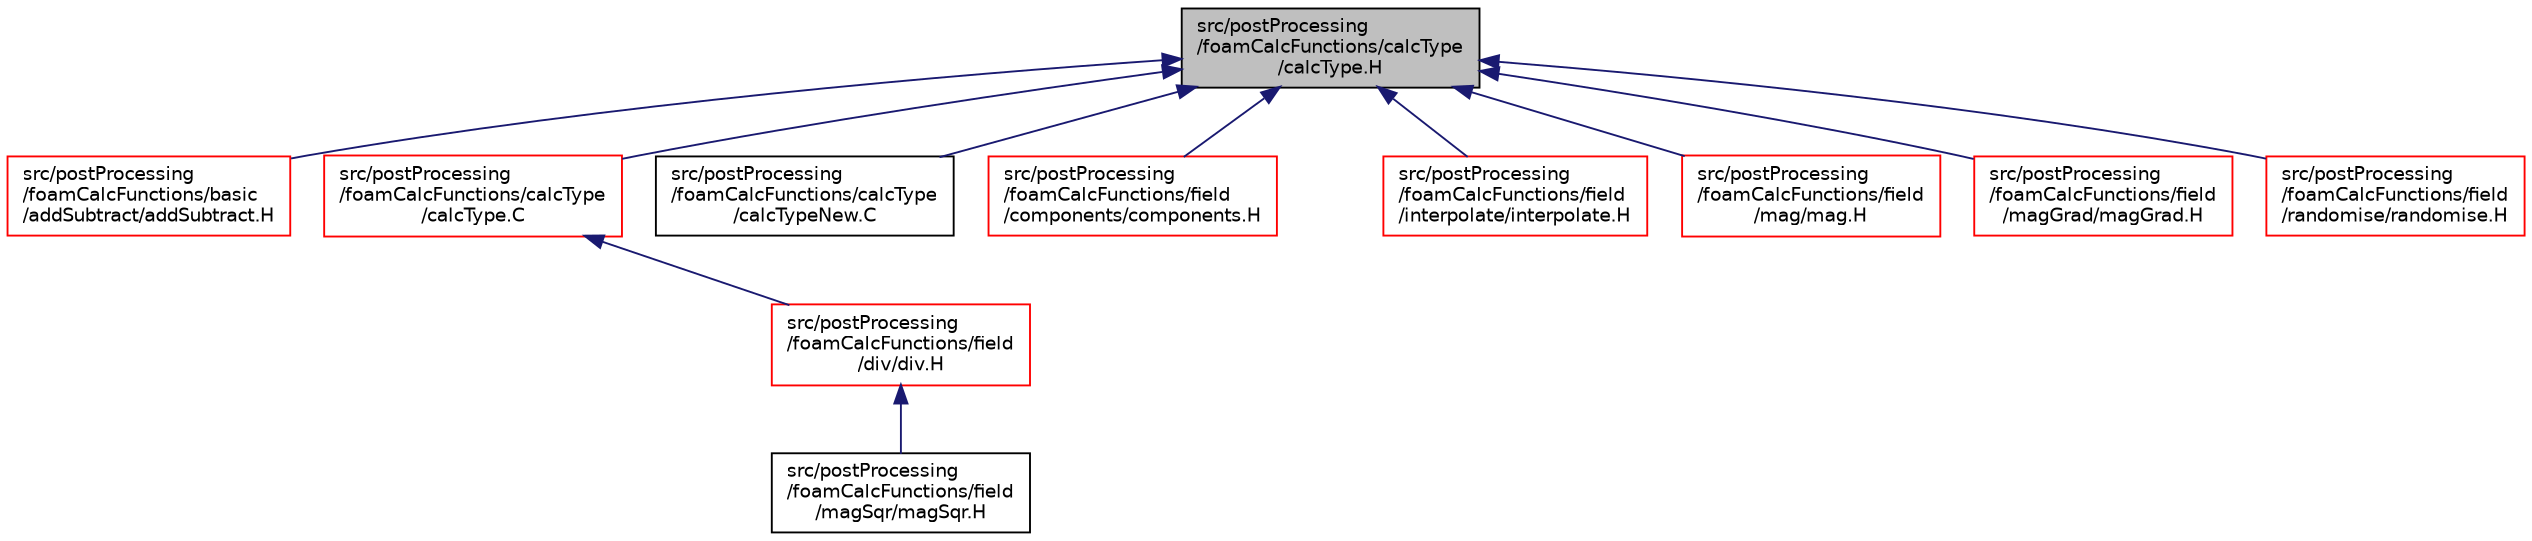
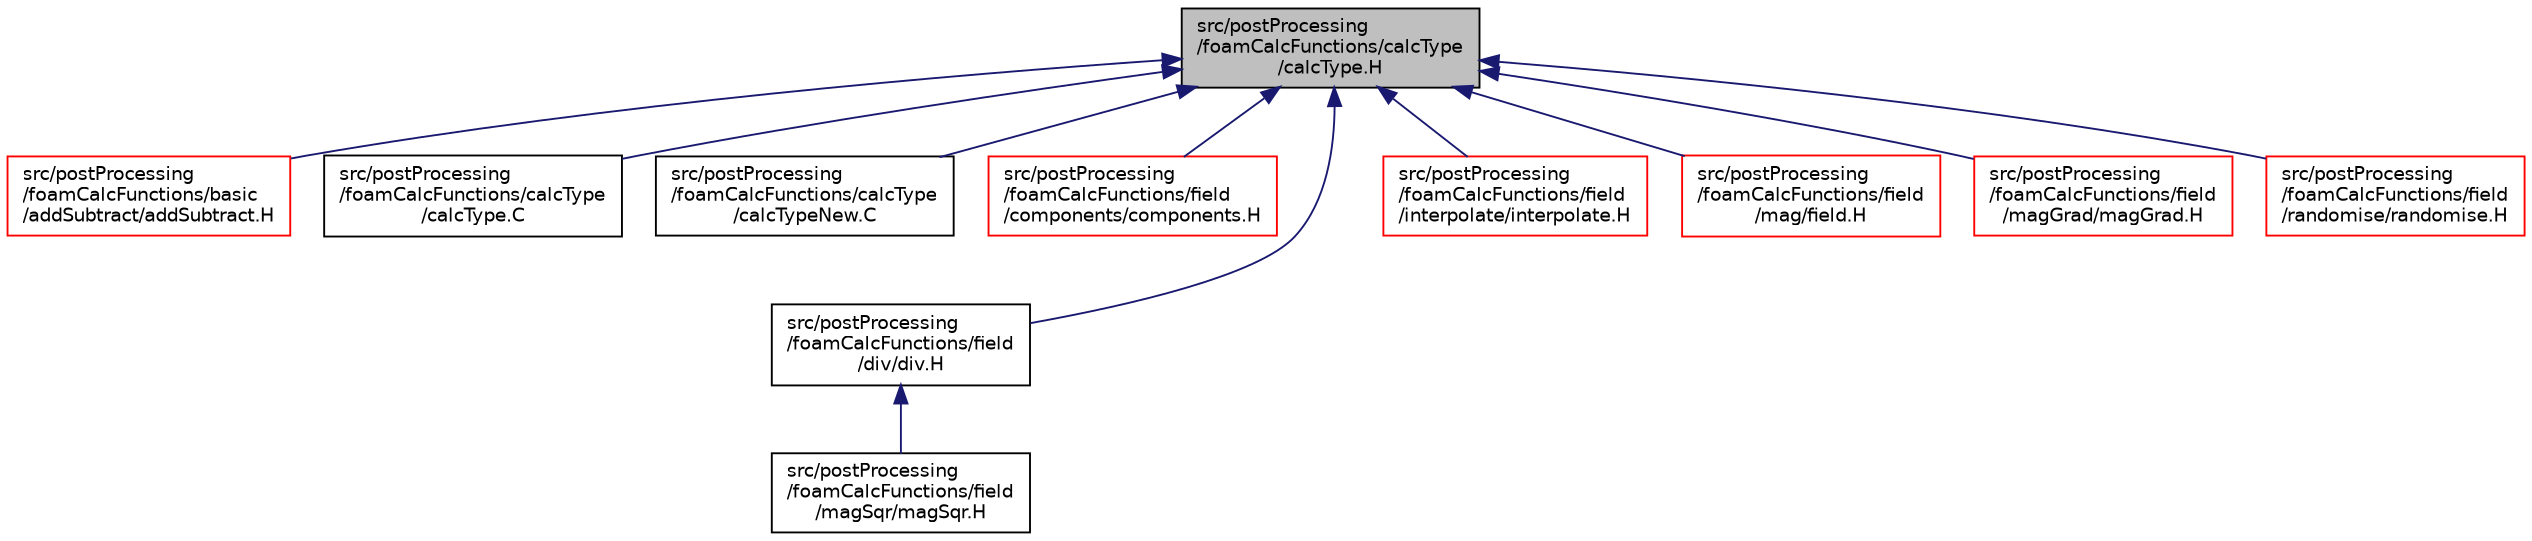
node "src/postProcessing /foamCalcFunctions/calcType /calcType.C": color red -> black
node "src/postProcessing /foamCalcFunctions/field /mag/mag.H": label "src/postProcessing /foamCalcFunctions/field /mag/mag.H" -> "src/postProcessing /foamCalcFunctions/field /mag/field.H"
edge "src/postProcessing /foamCalcFunctions/field /div/div.H" -> "src/postProcessing /foamCalcFunctions/calcType /calcType.C": now "src/postProcessing /foamCalcFunctions/field /div/div.H" -> "src/postProcessing /foamCalcFunctions/calcType /calcType.H"
node "src/postProcessing /foamCalcFunctions/field /div/div.H": color red -> black
